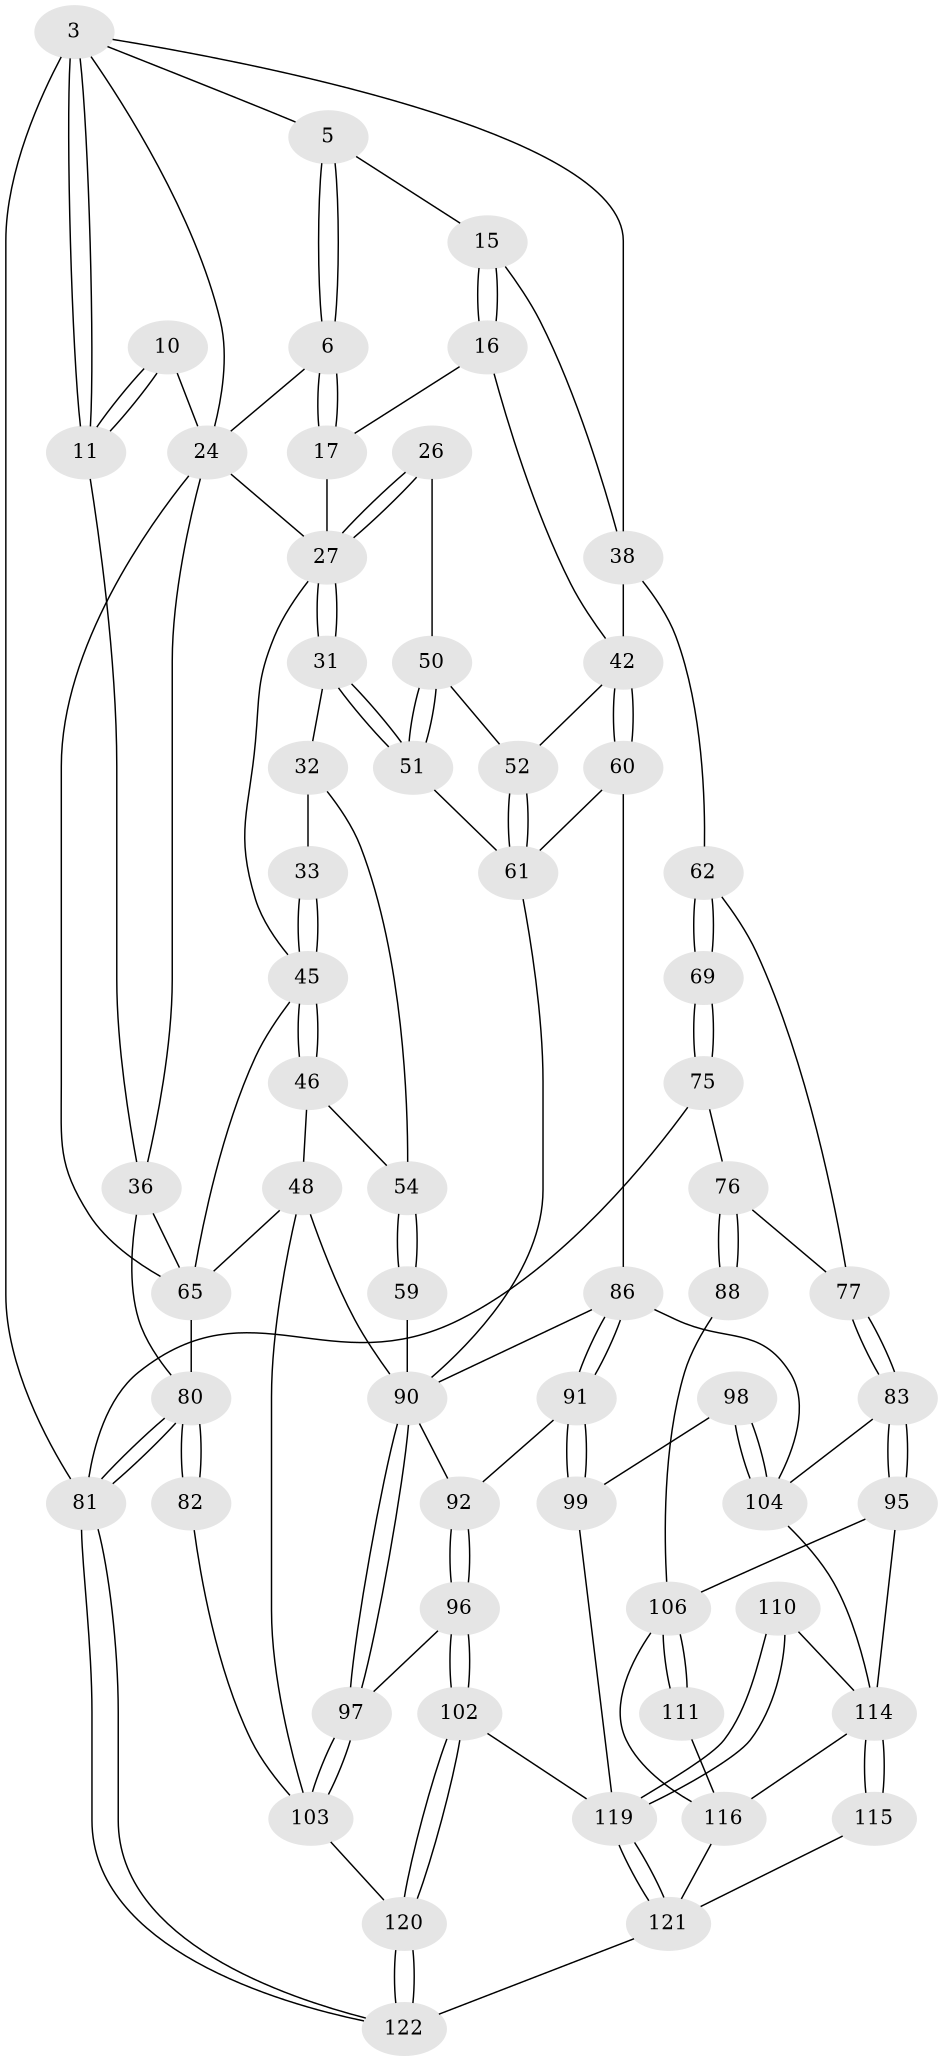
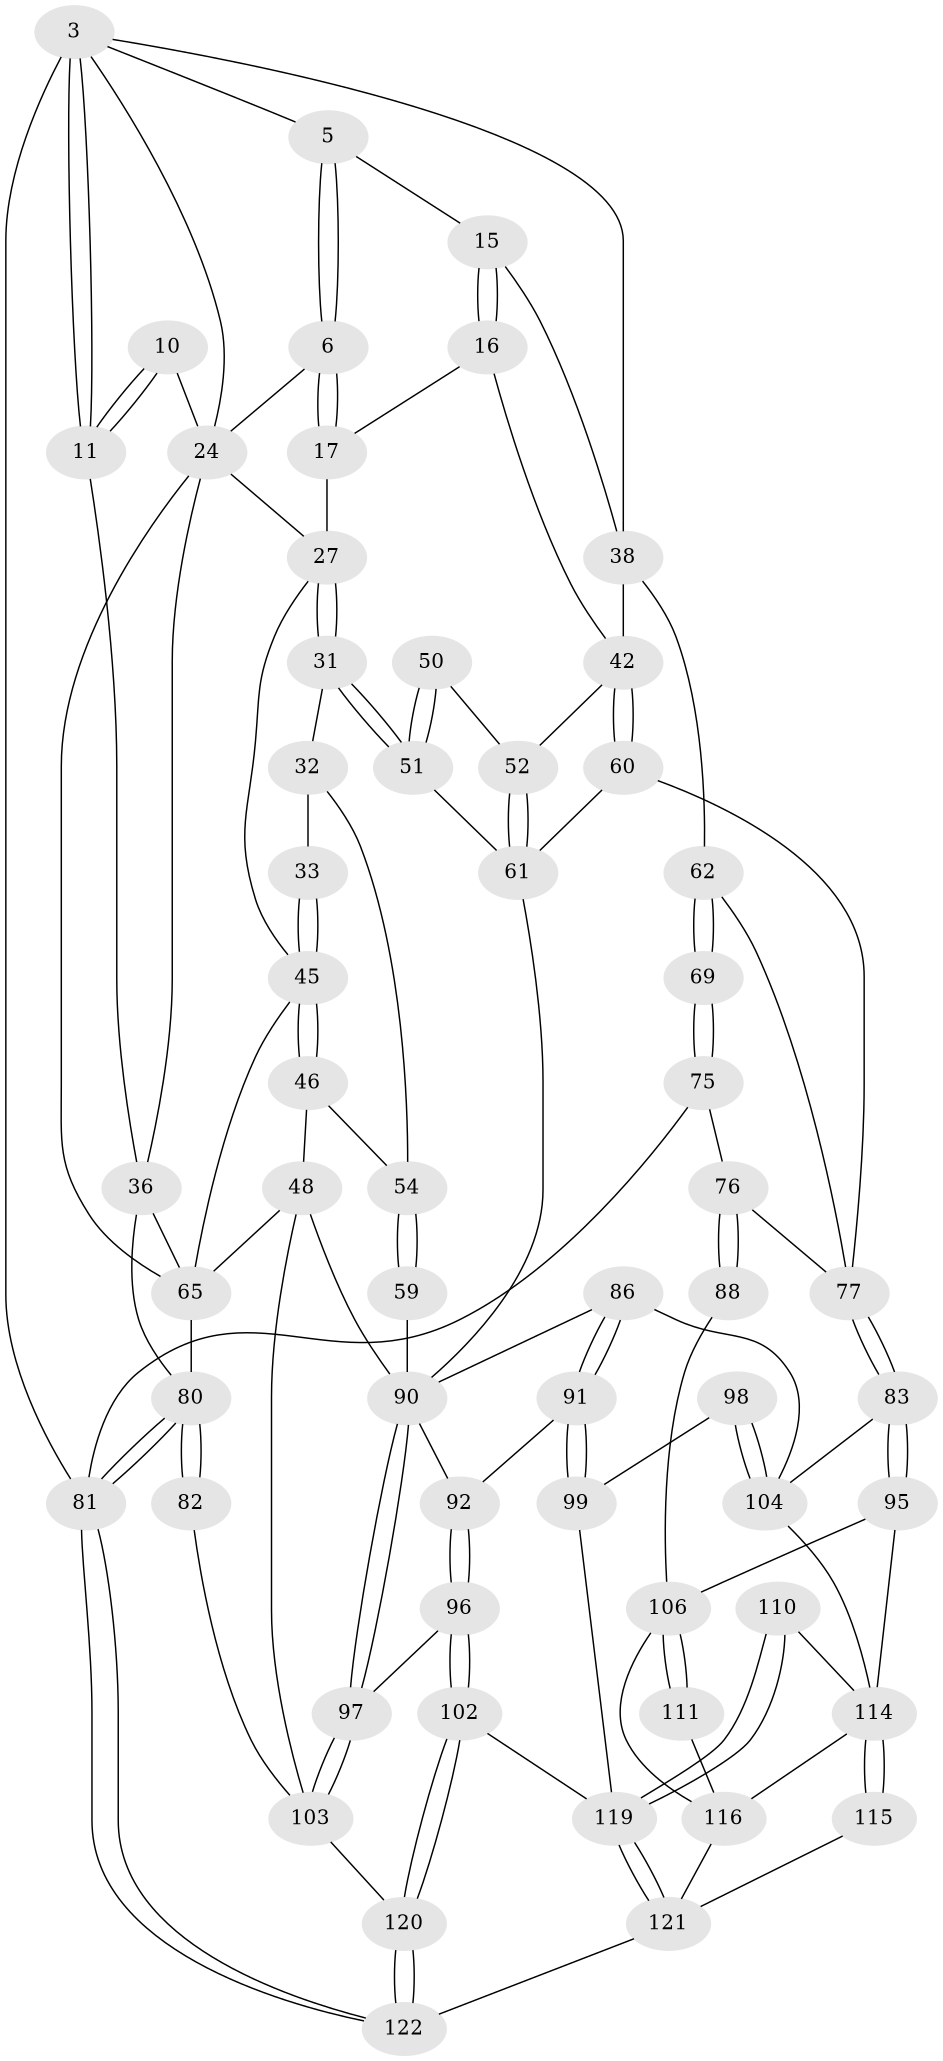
node "26": removed
edge "60" -- "86": now "60" -- "77"
